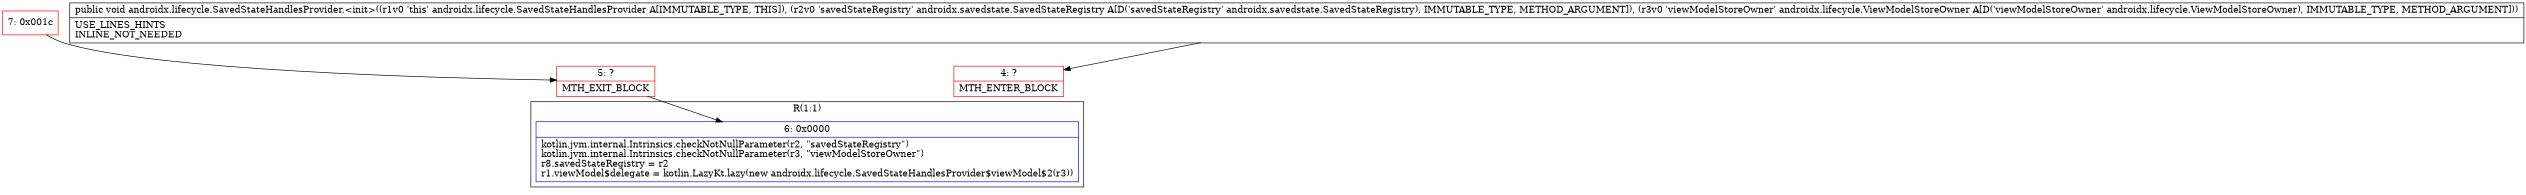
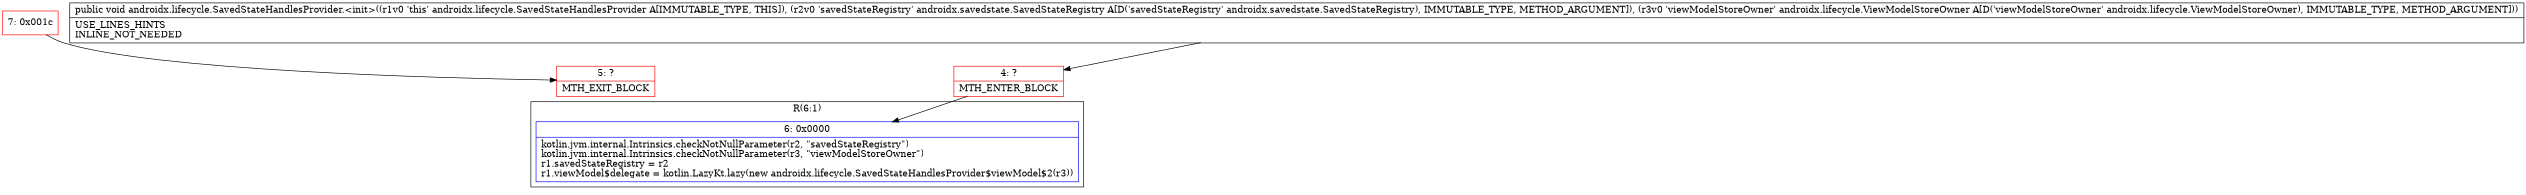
edge "5: ?" -> "6: 0x0000": now "4: ?" -> "6: 0x0000"
cluster "R(1:1)": label "R(1:1)" -> "R(6:1)"
node "6: 0x0000": text "r8.savedStateRegistry = r2" -> "r1.savedStateRegistry = r2"
